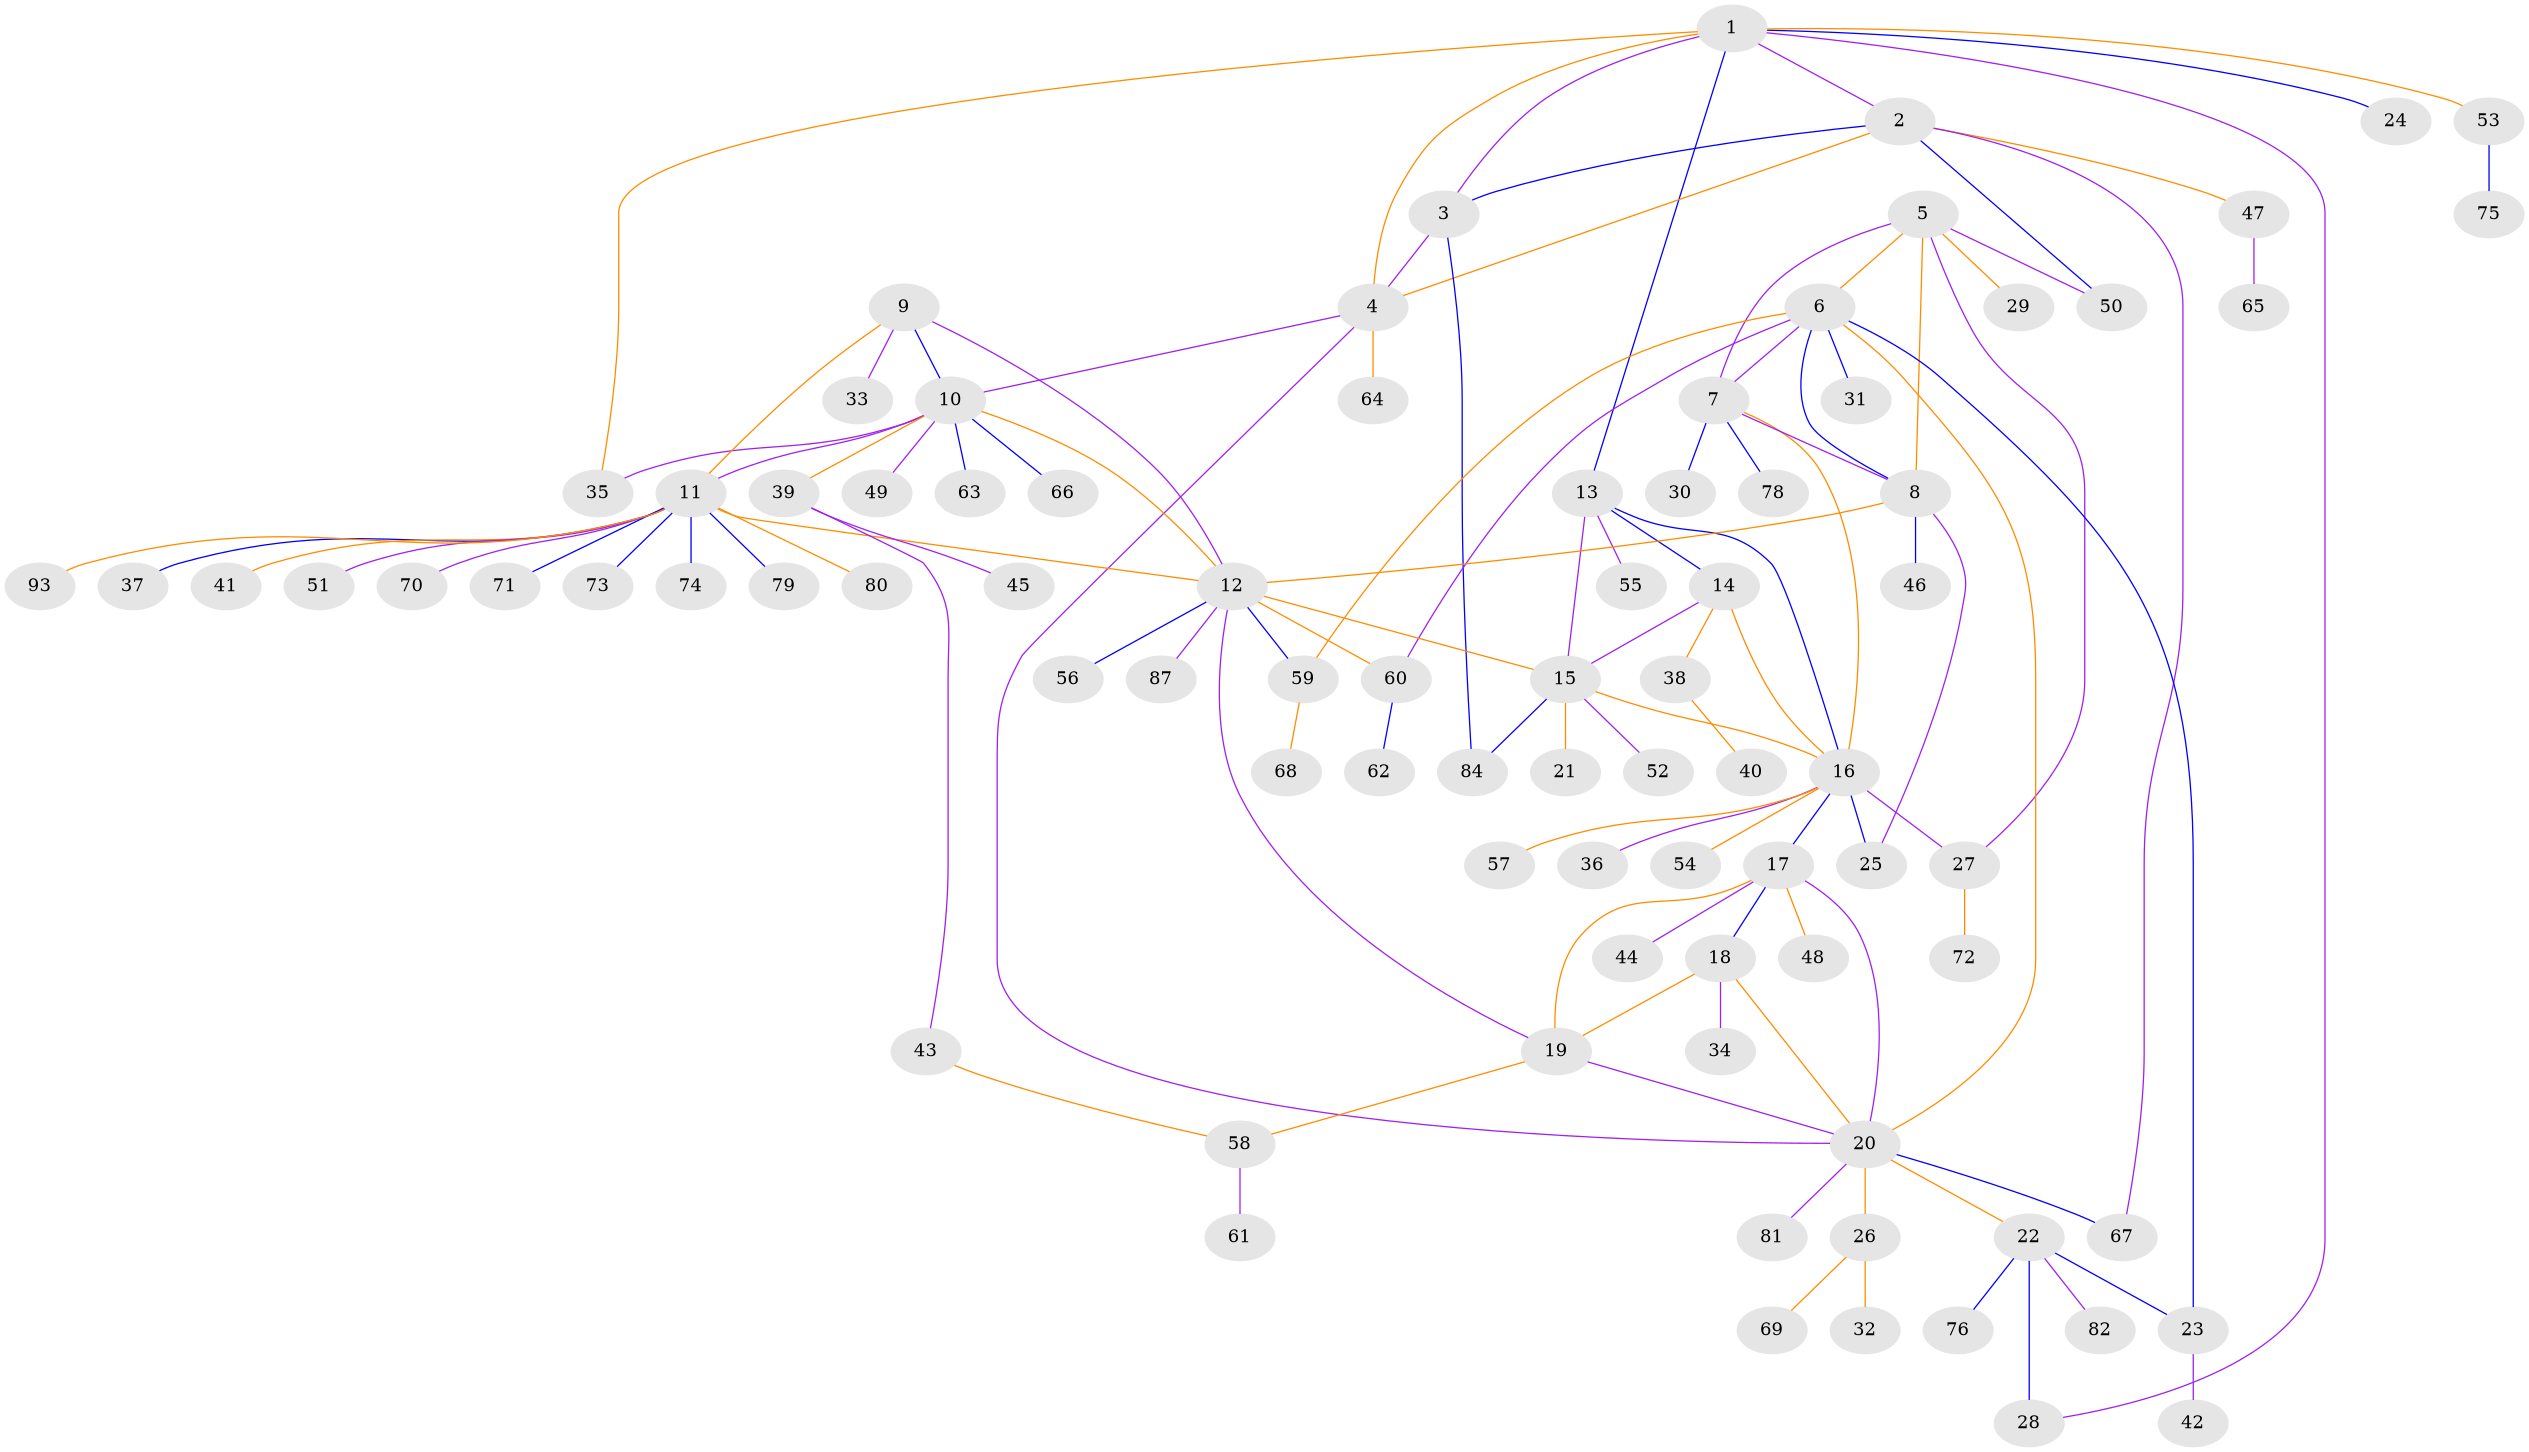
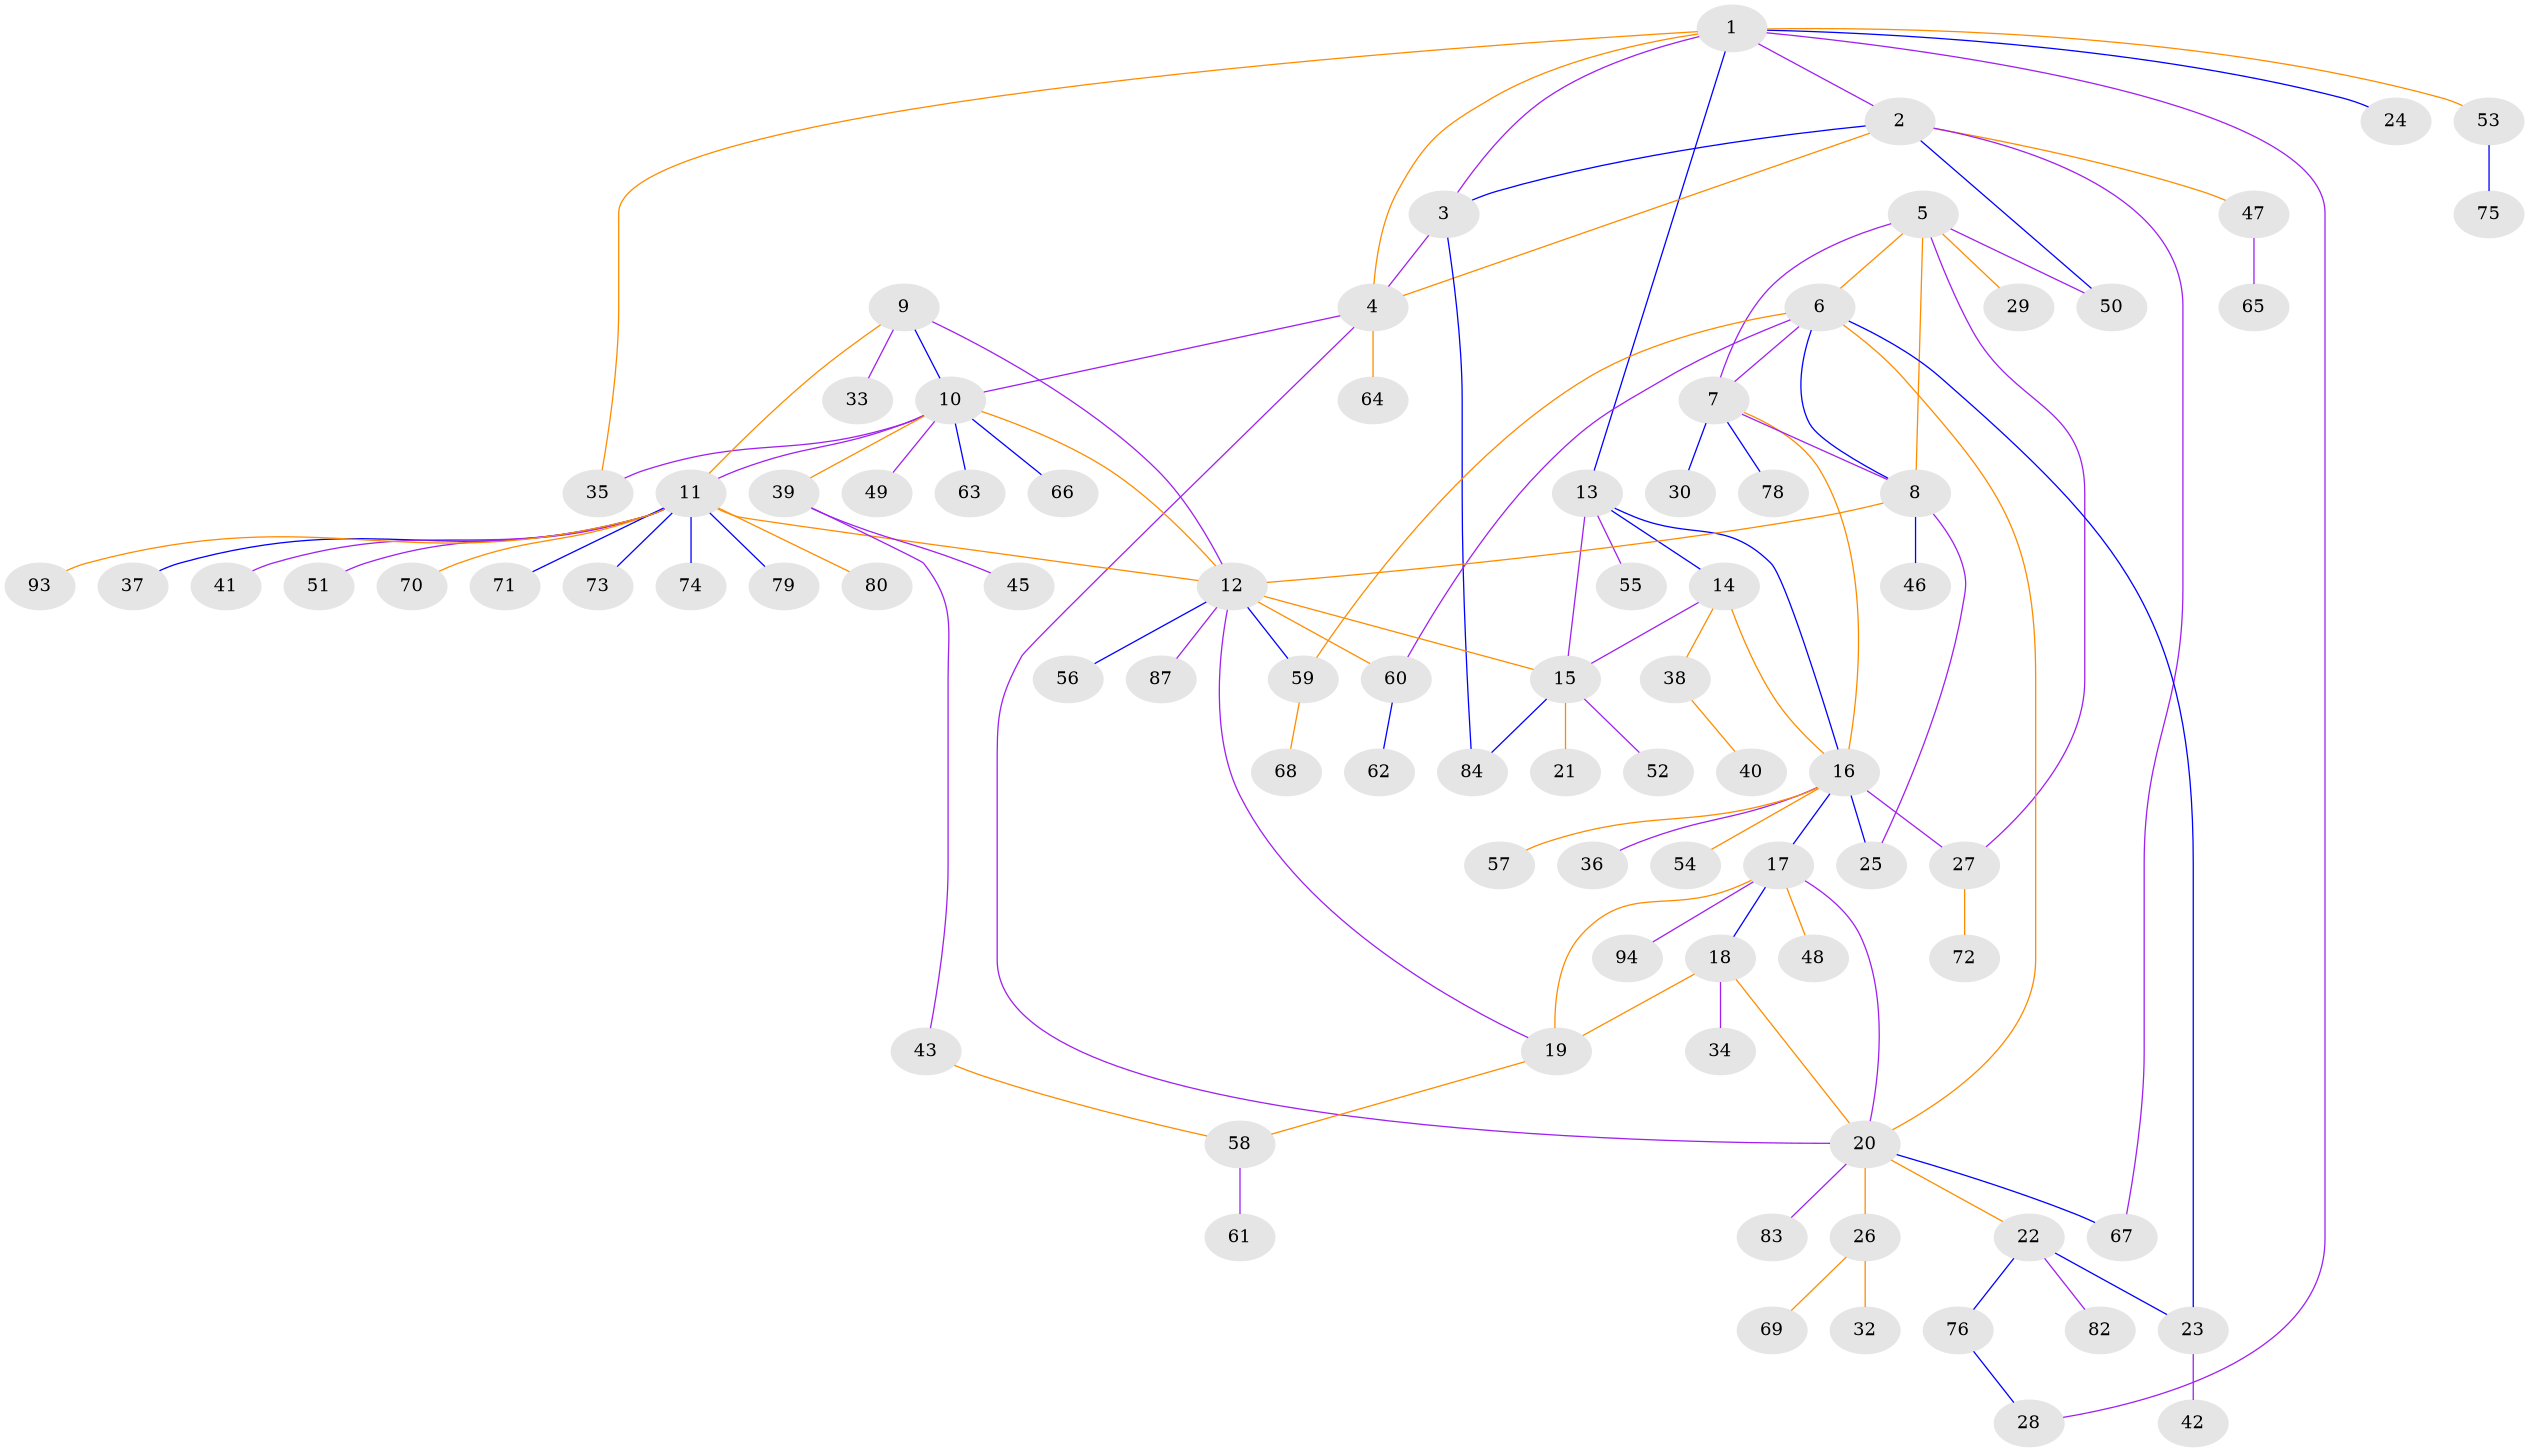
node "31": removed
edge "11" -- "41": color darkorange -> purple
edge "11" -- "70": color purple -> darkorange
edge "15" -- "16": removed
node "44": label "44" -> "94"
edge "19" -- "20": removed
node "81": label "81" -> "83"
edge "22" -- "28": now "76" -- "28"
